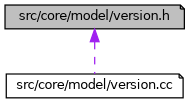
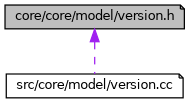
node "src/core/model/version.h": label "src/core/model/version.h" -> "core/core/model/version.h"
